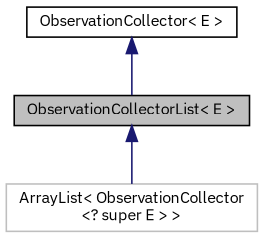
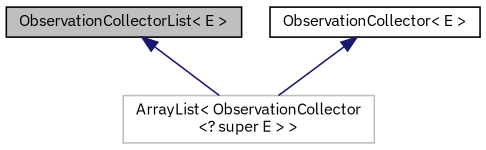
edge "ObservationCollectorList< E >" -> "ObservationCollector< E >": now "ArrayList< ObservationCollector <? super E > >" -> "ObservationCollector< E >"
